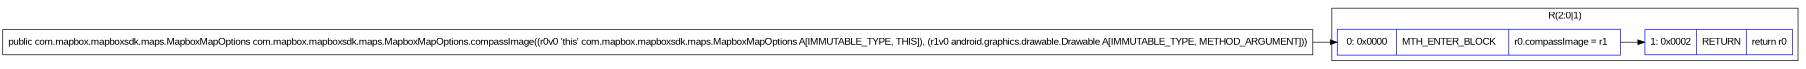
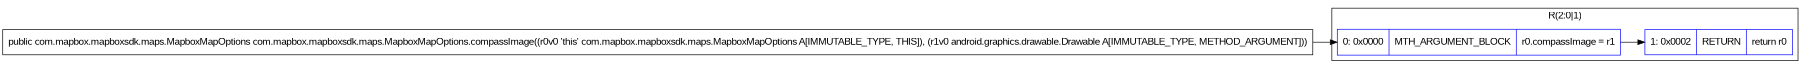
node "0: 0x0000": text "MTH_ENTER_BLOCK" -> "MTH_ARGUMENT_BLOCK"
